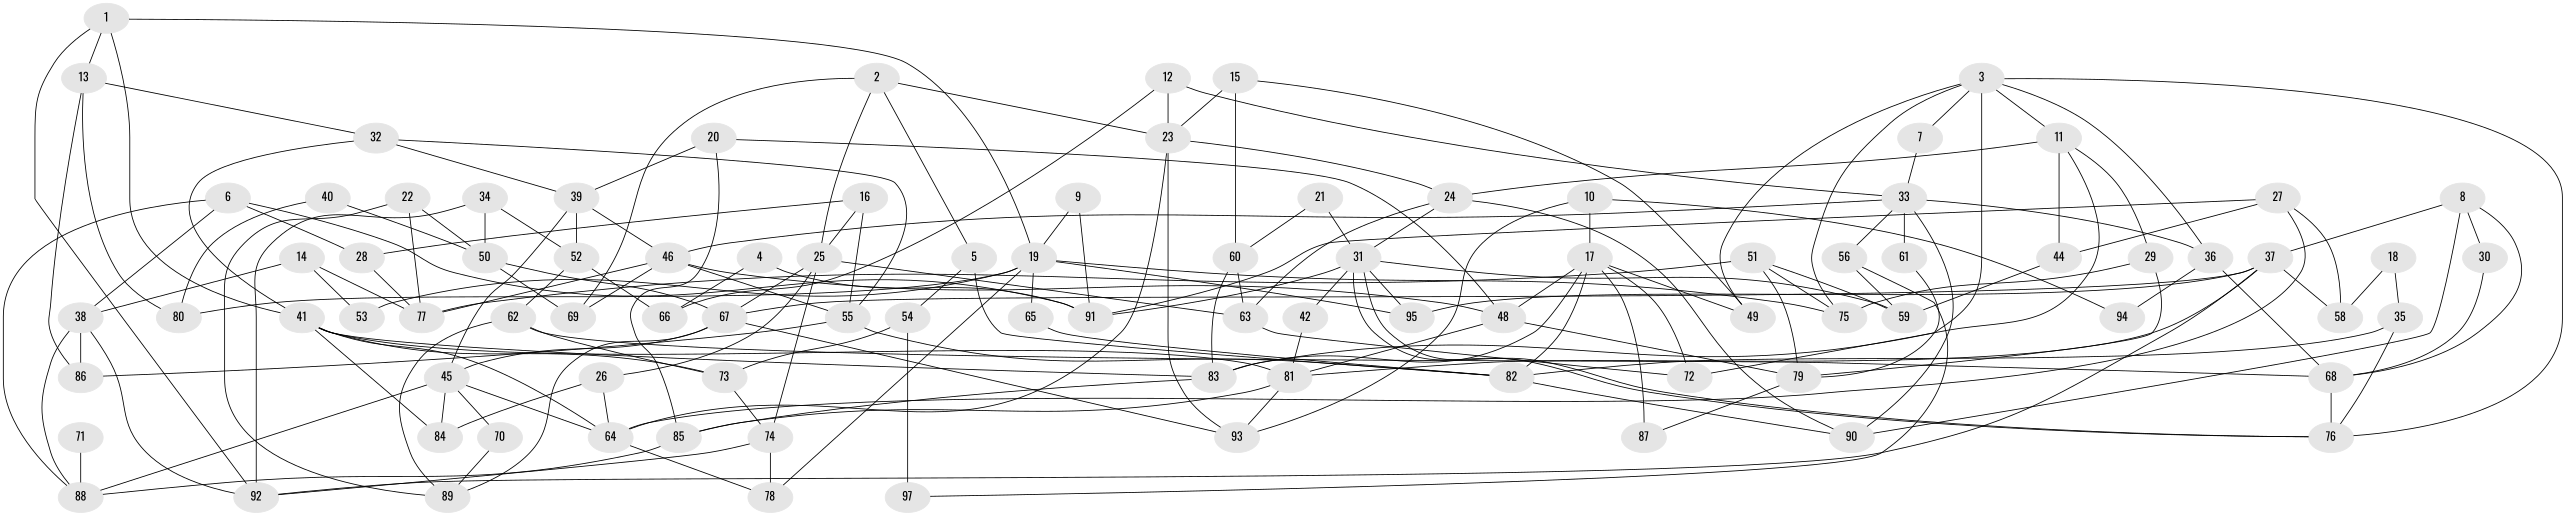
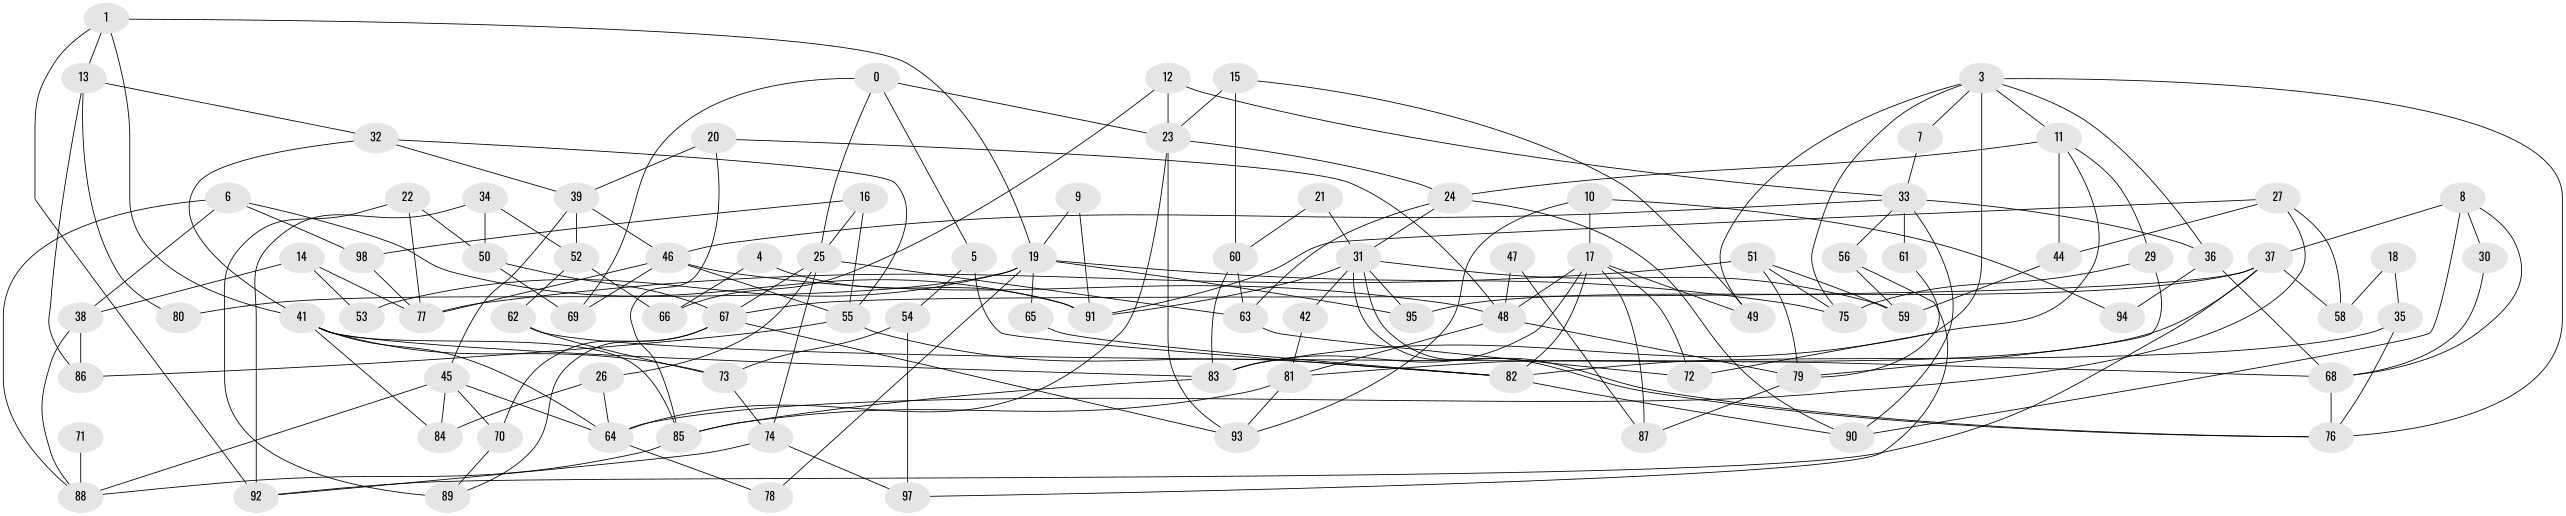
node "2": label "2" -> "0"
node "40": removed
node "28": label "28" -> "98"
node "47": added
edge "67" -- "45": now "67" -- "70"
edge "41" -- "81": now "41" -- "85"
edge "62" -- "89": removed
edge "38" -- "92": removed
edge "74" -- "78": now "74" -- "97"
